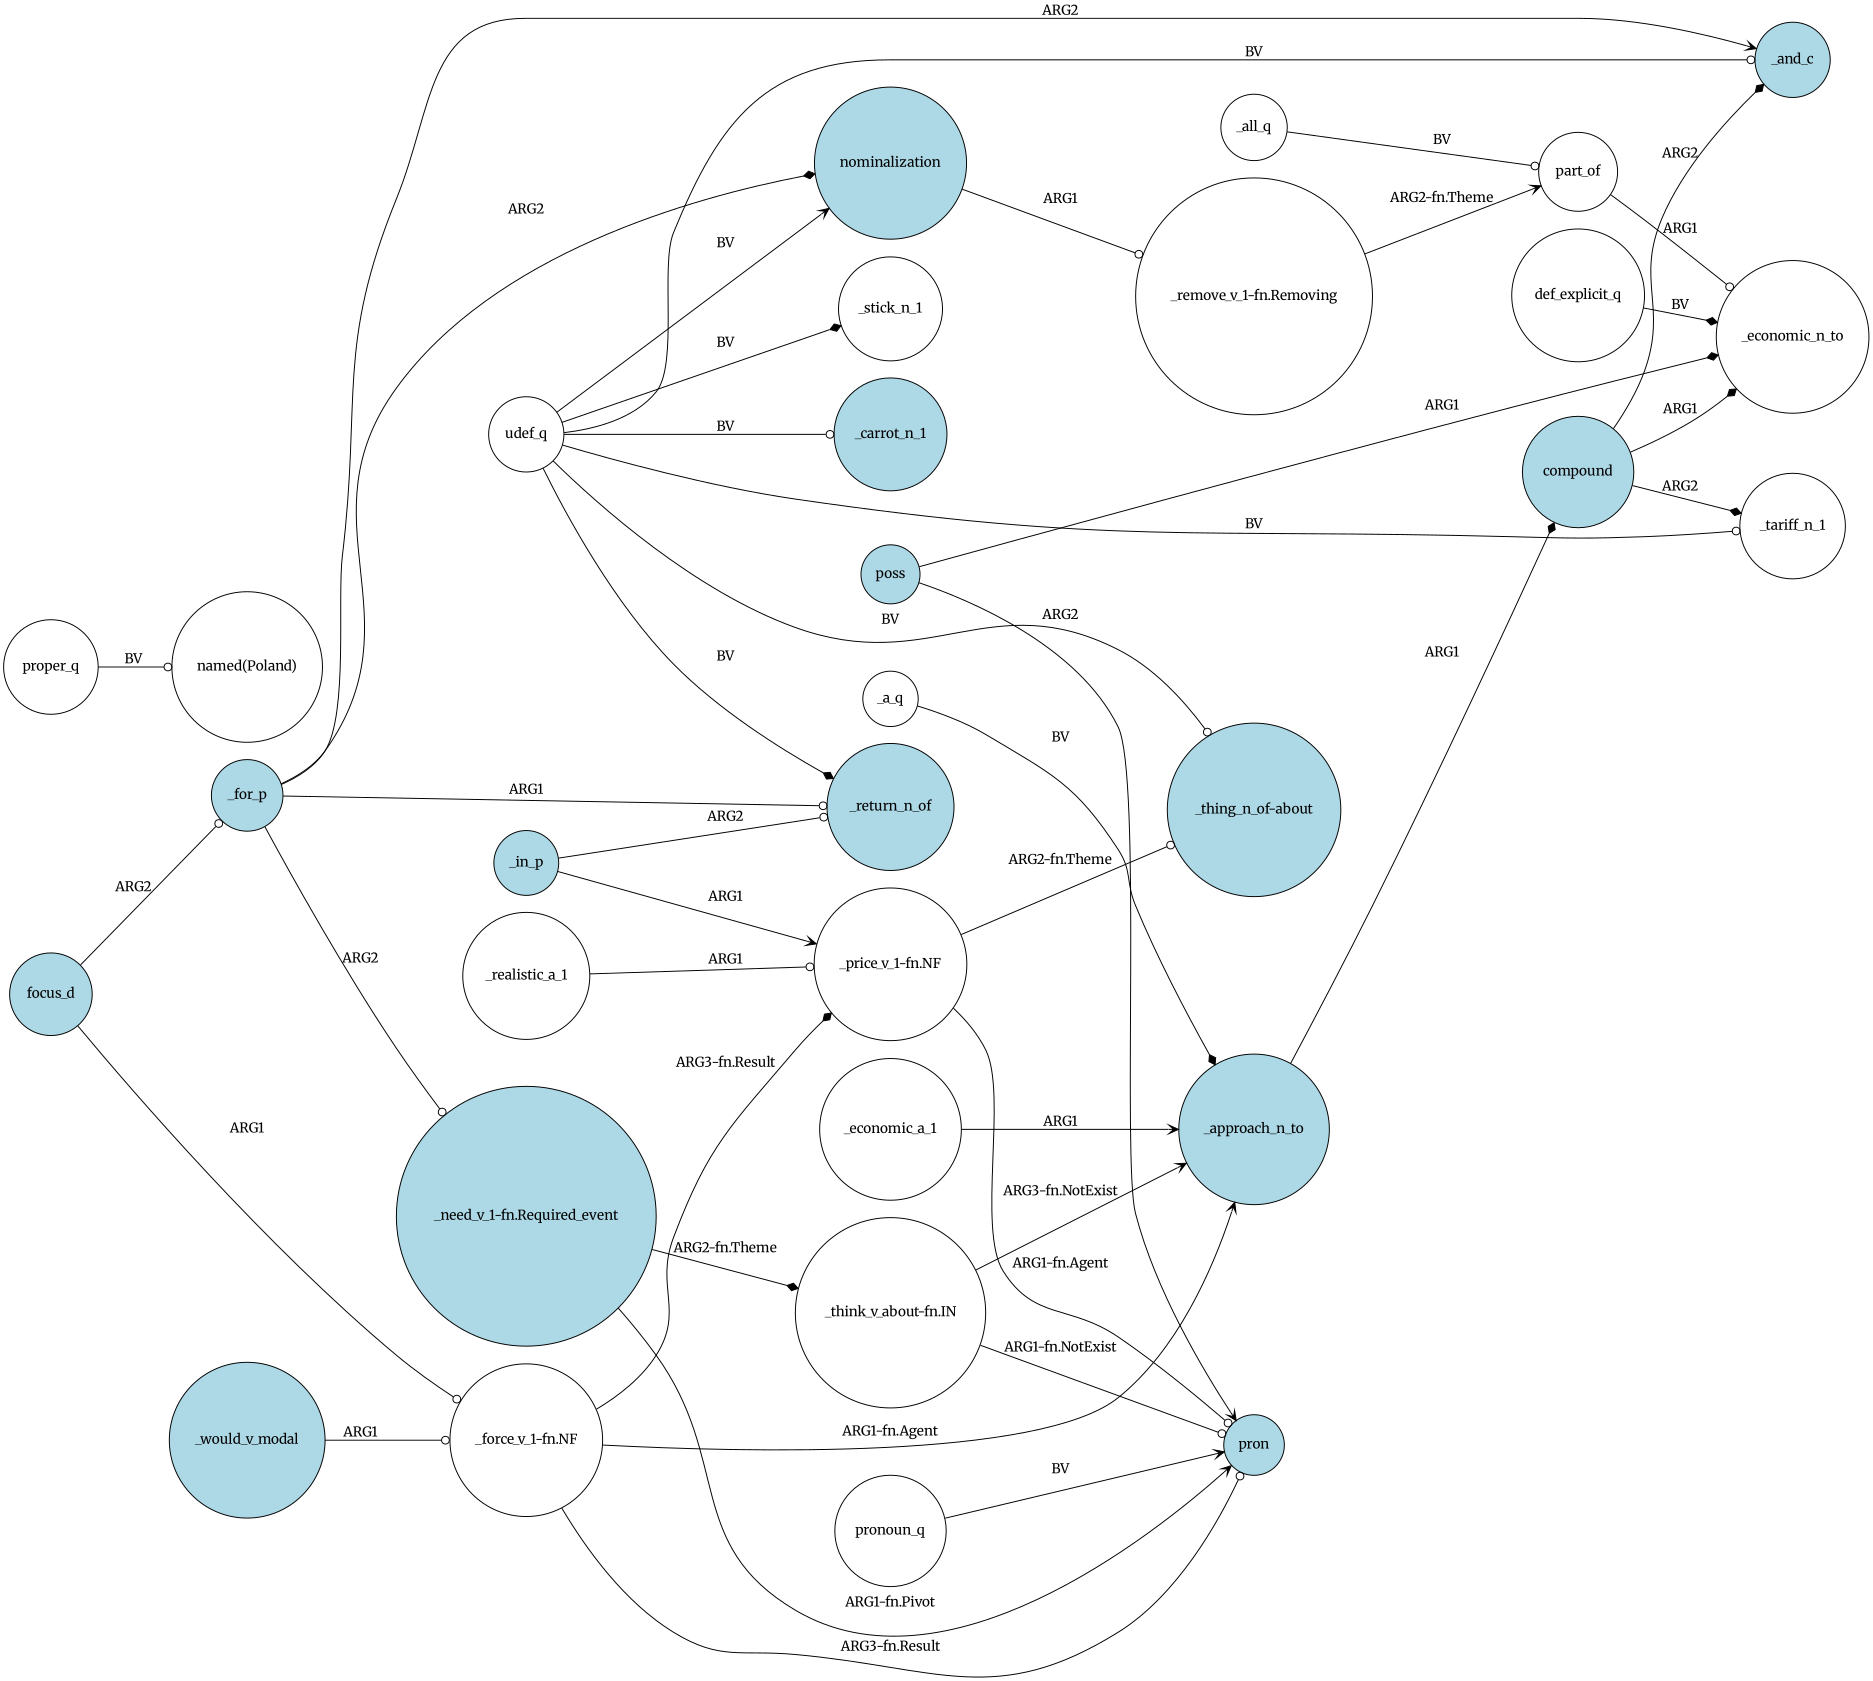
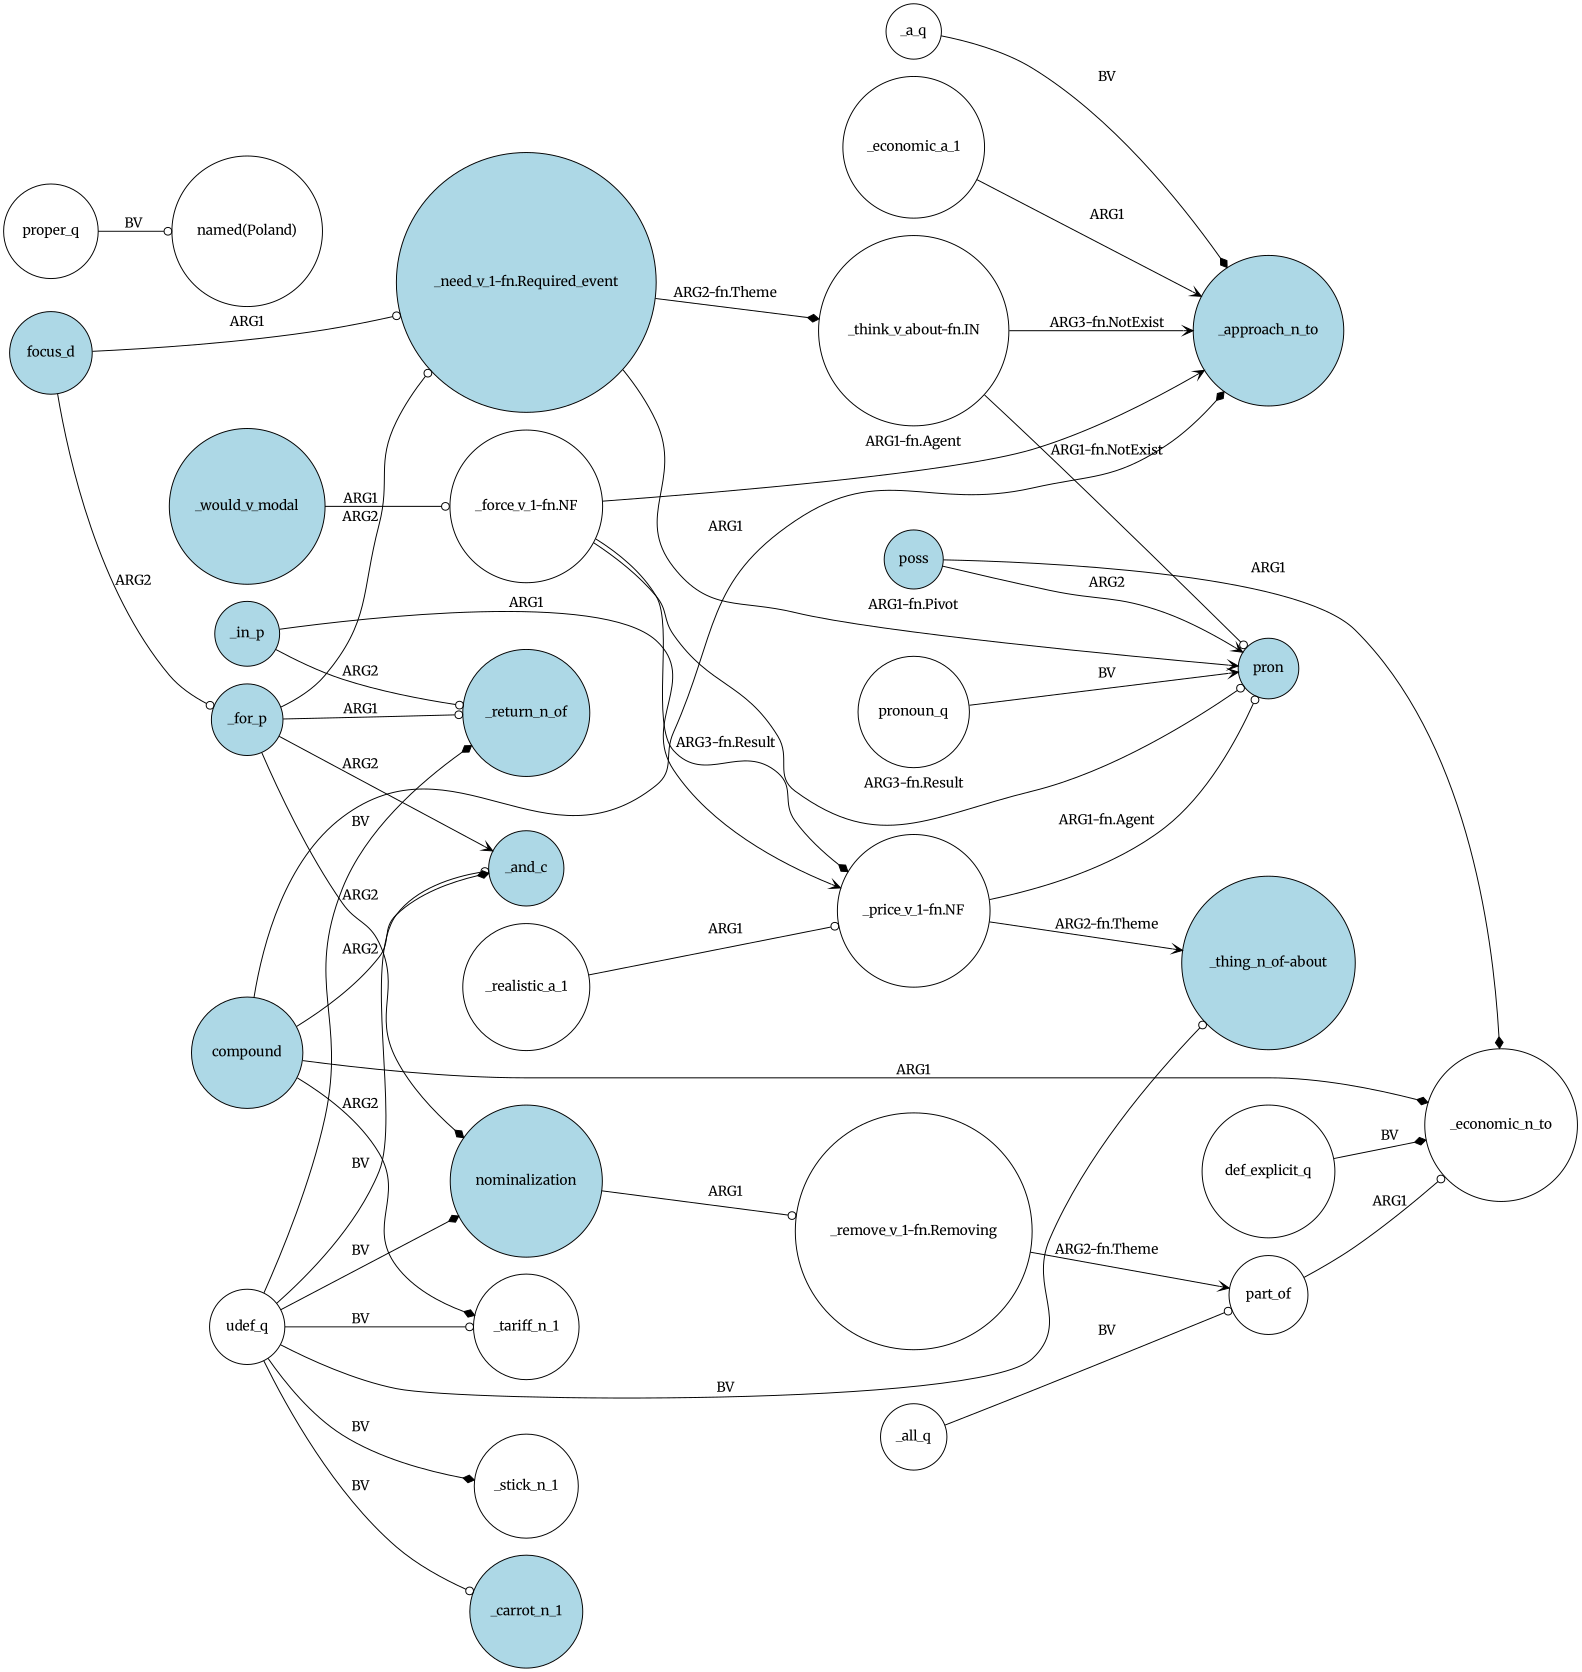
edge "udef_q" -> "nominalization": arrowhead vee -> diamond
edge "_approach_n_to" -> "compound": reversed
edge "_price_v_1-fn.NF" -> "_thing_n_of-about": arrowhead odot -> vee
edge "focus_d" -> "_force_v_1-fn.NF": now "focus_d" -> "_need_v_1-fn.Required_event"
